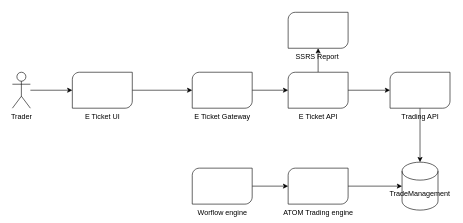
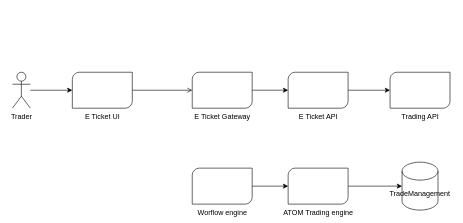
node "SSRS Report": removed
edge "E Ticket API" -> "SSRS Report": removed
edge "E Ticket UI" -> "E Ticket Gateway": arrowhead classic -> open
edge "Trading API" -> "TradeManagement": removed
